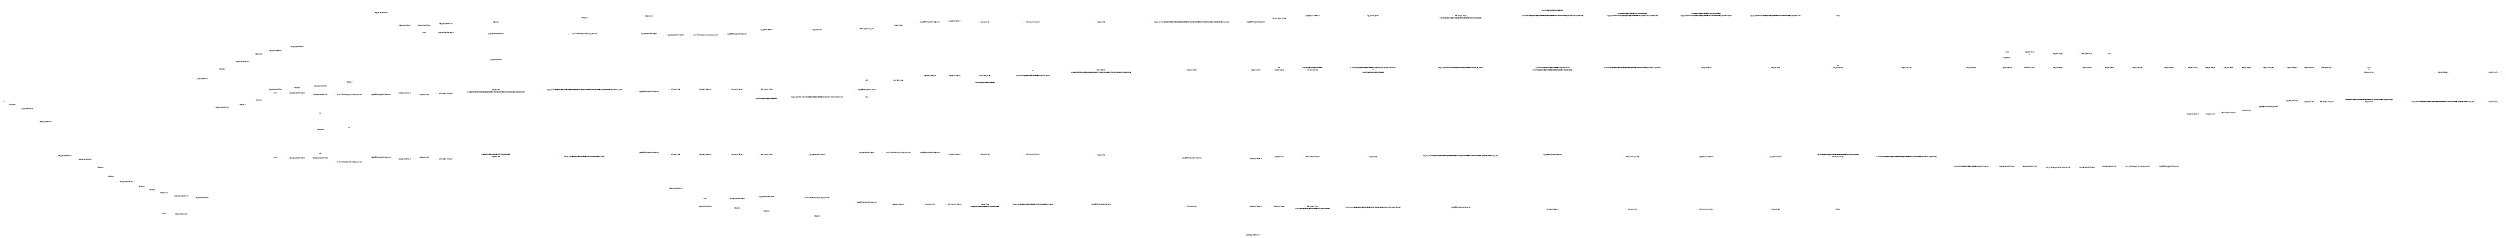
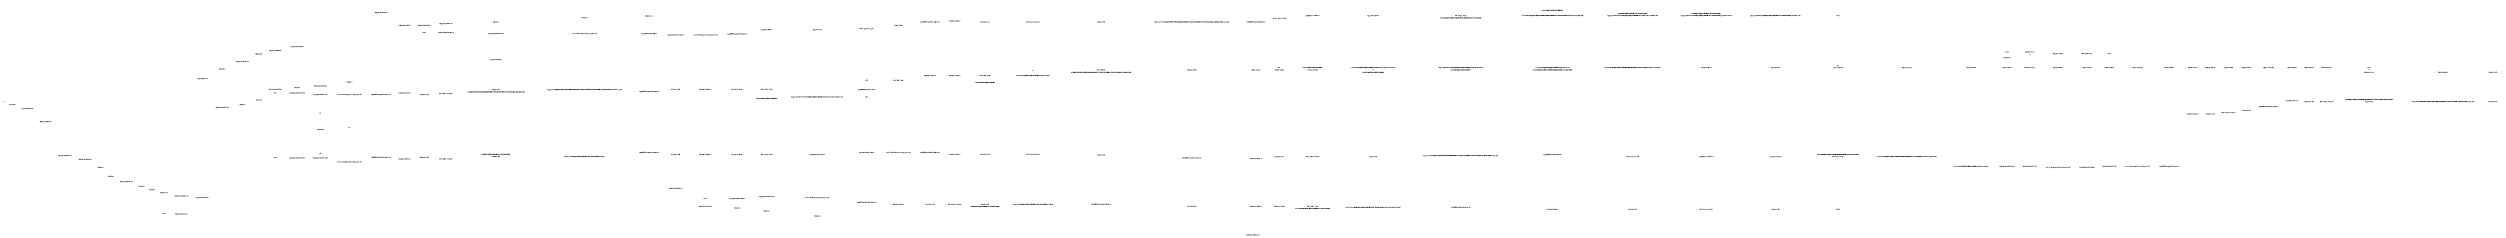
node "_ZN9ap_ufixedILi35ELi34EL9ap_q_mode5EL9ap_o_mode3ELi0EEC1Ei": added
